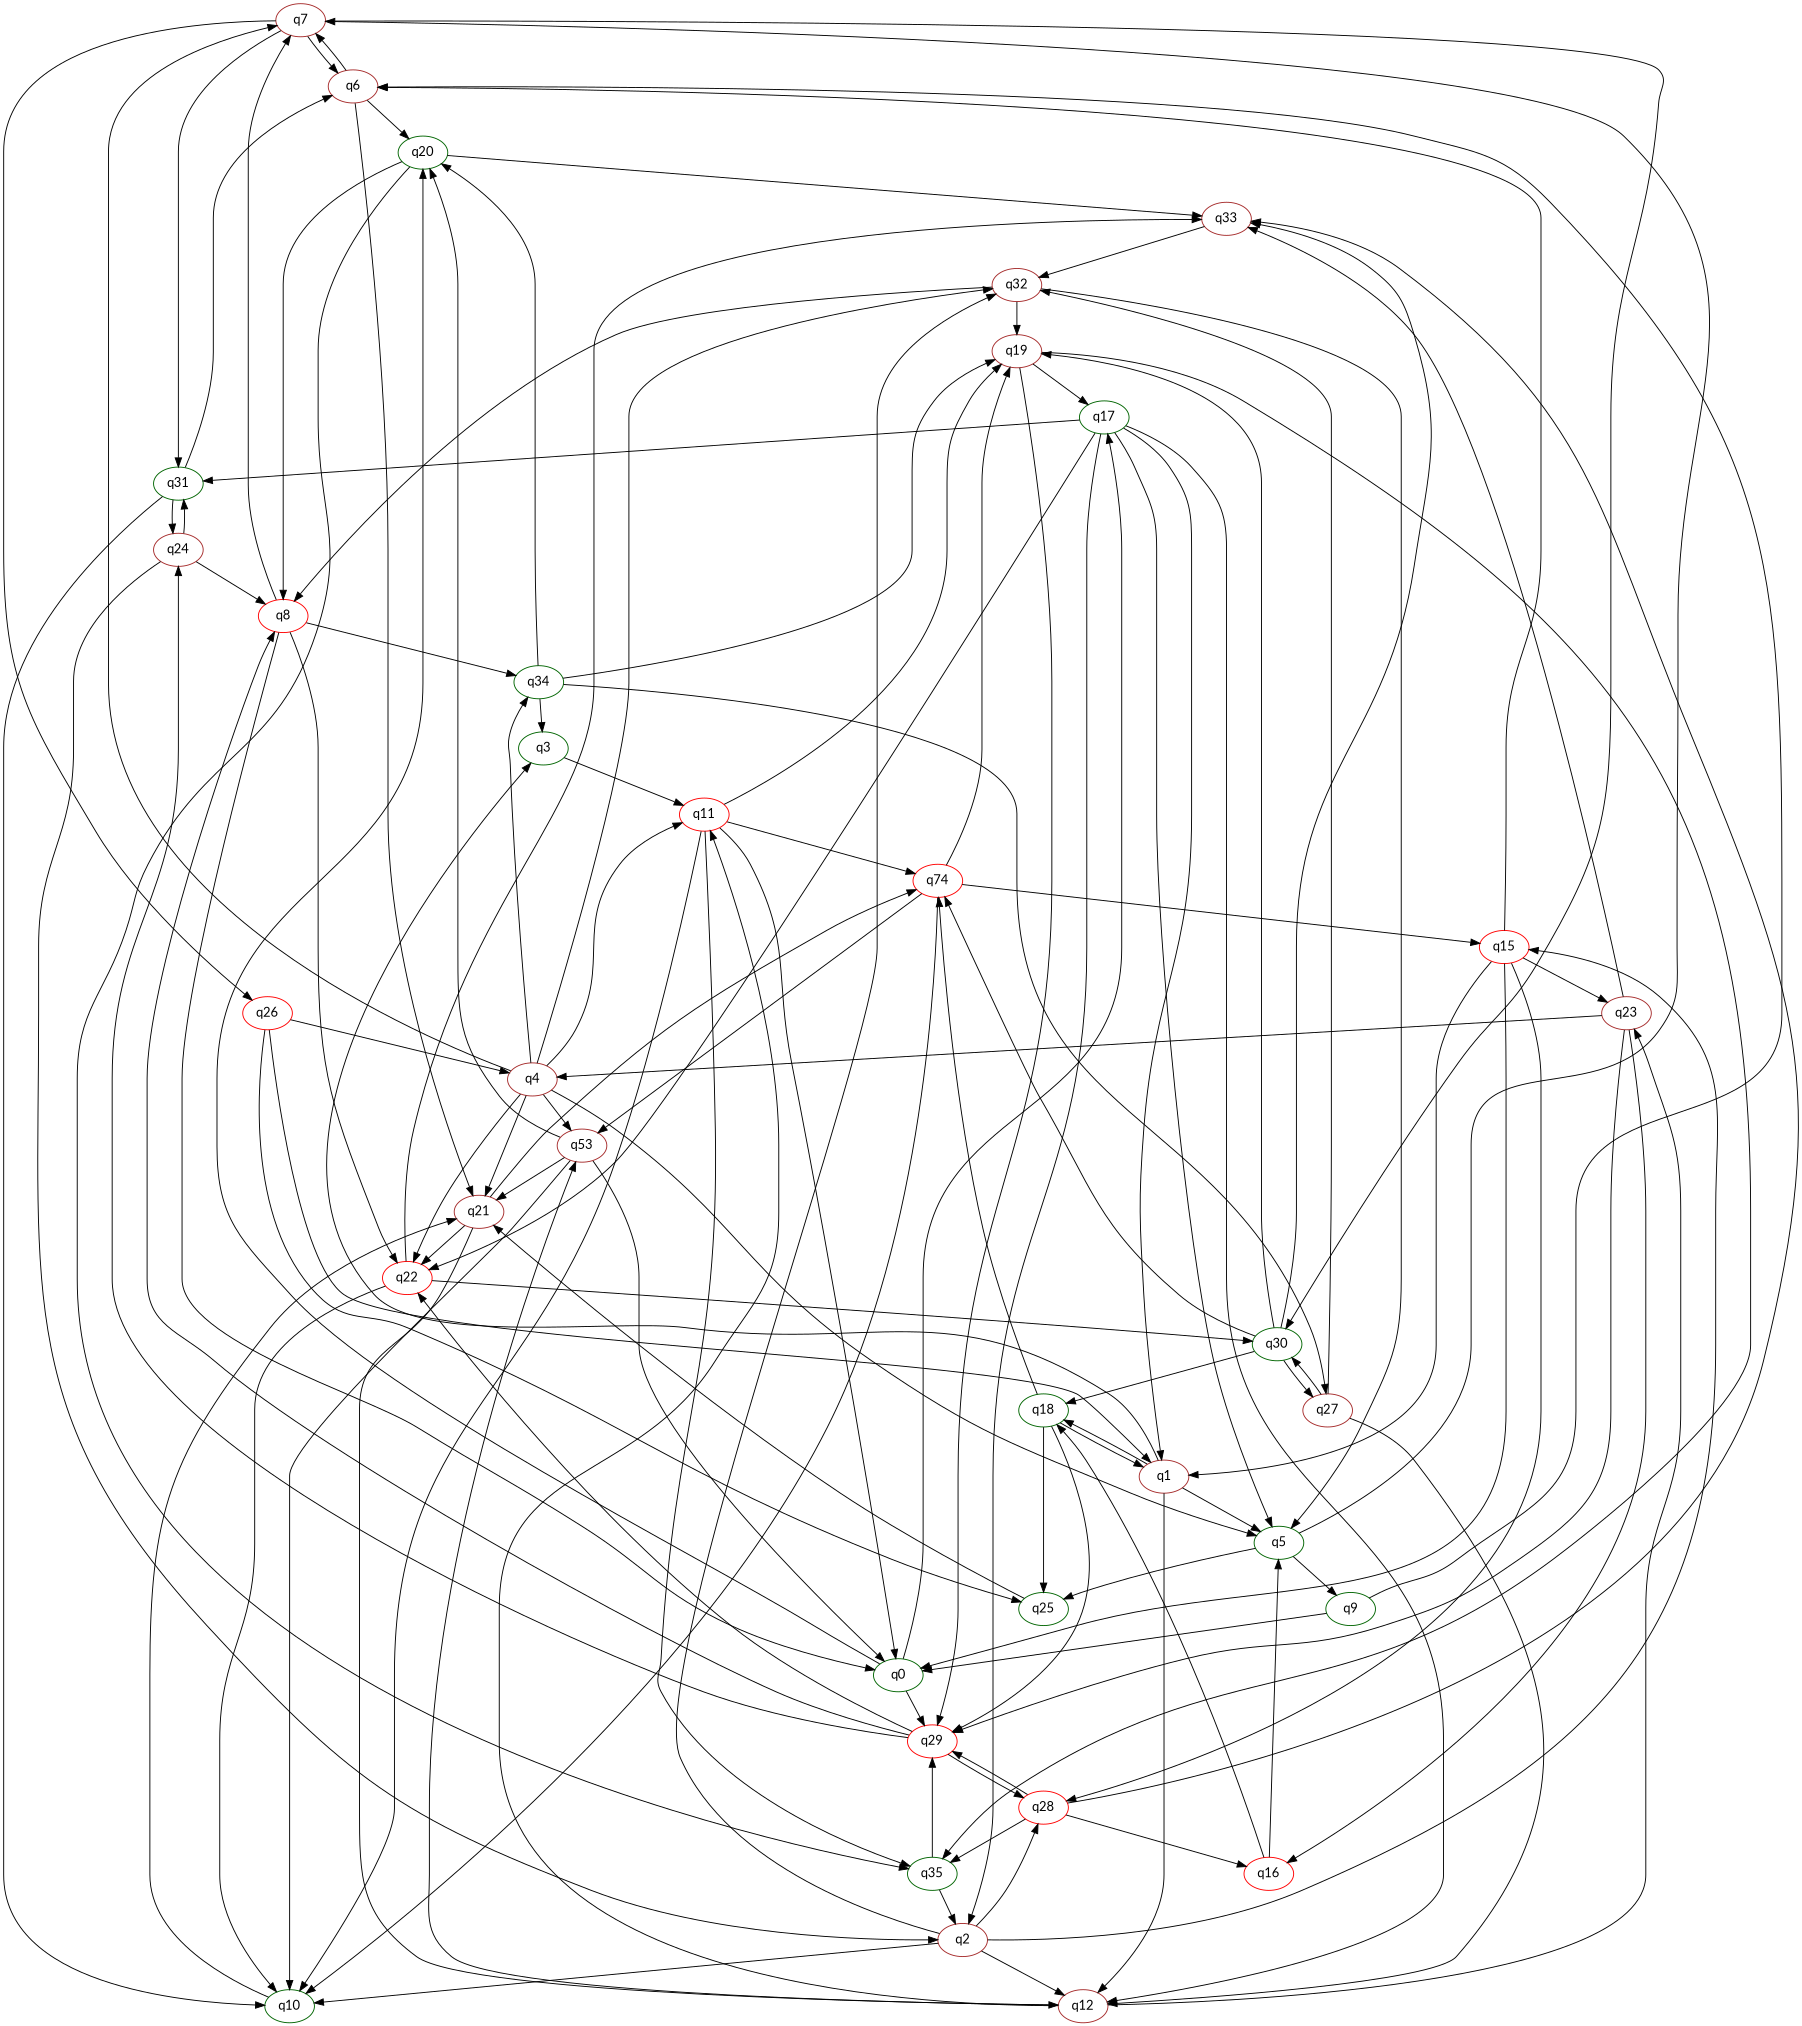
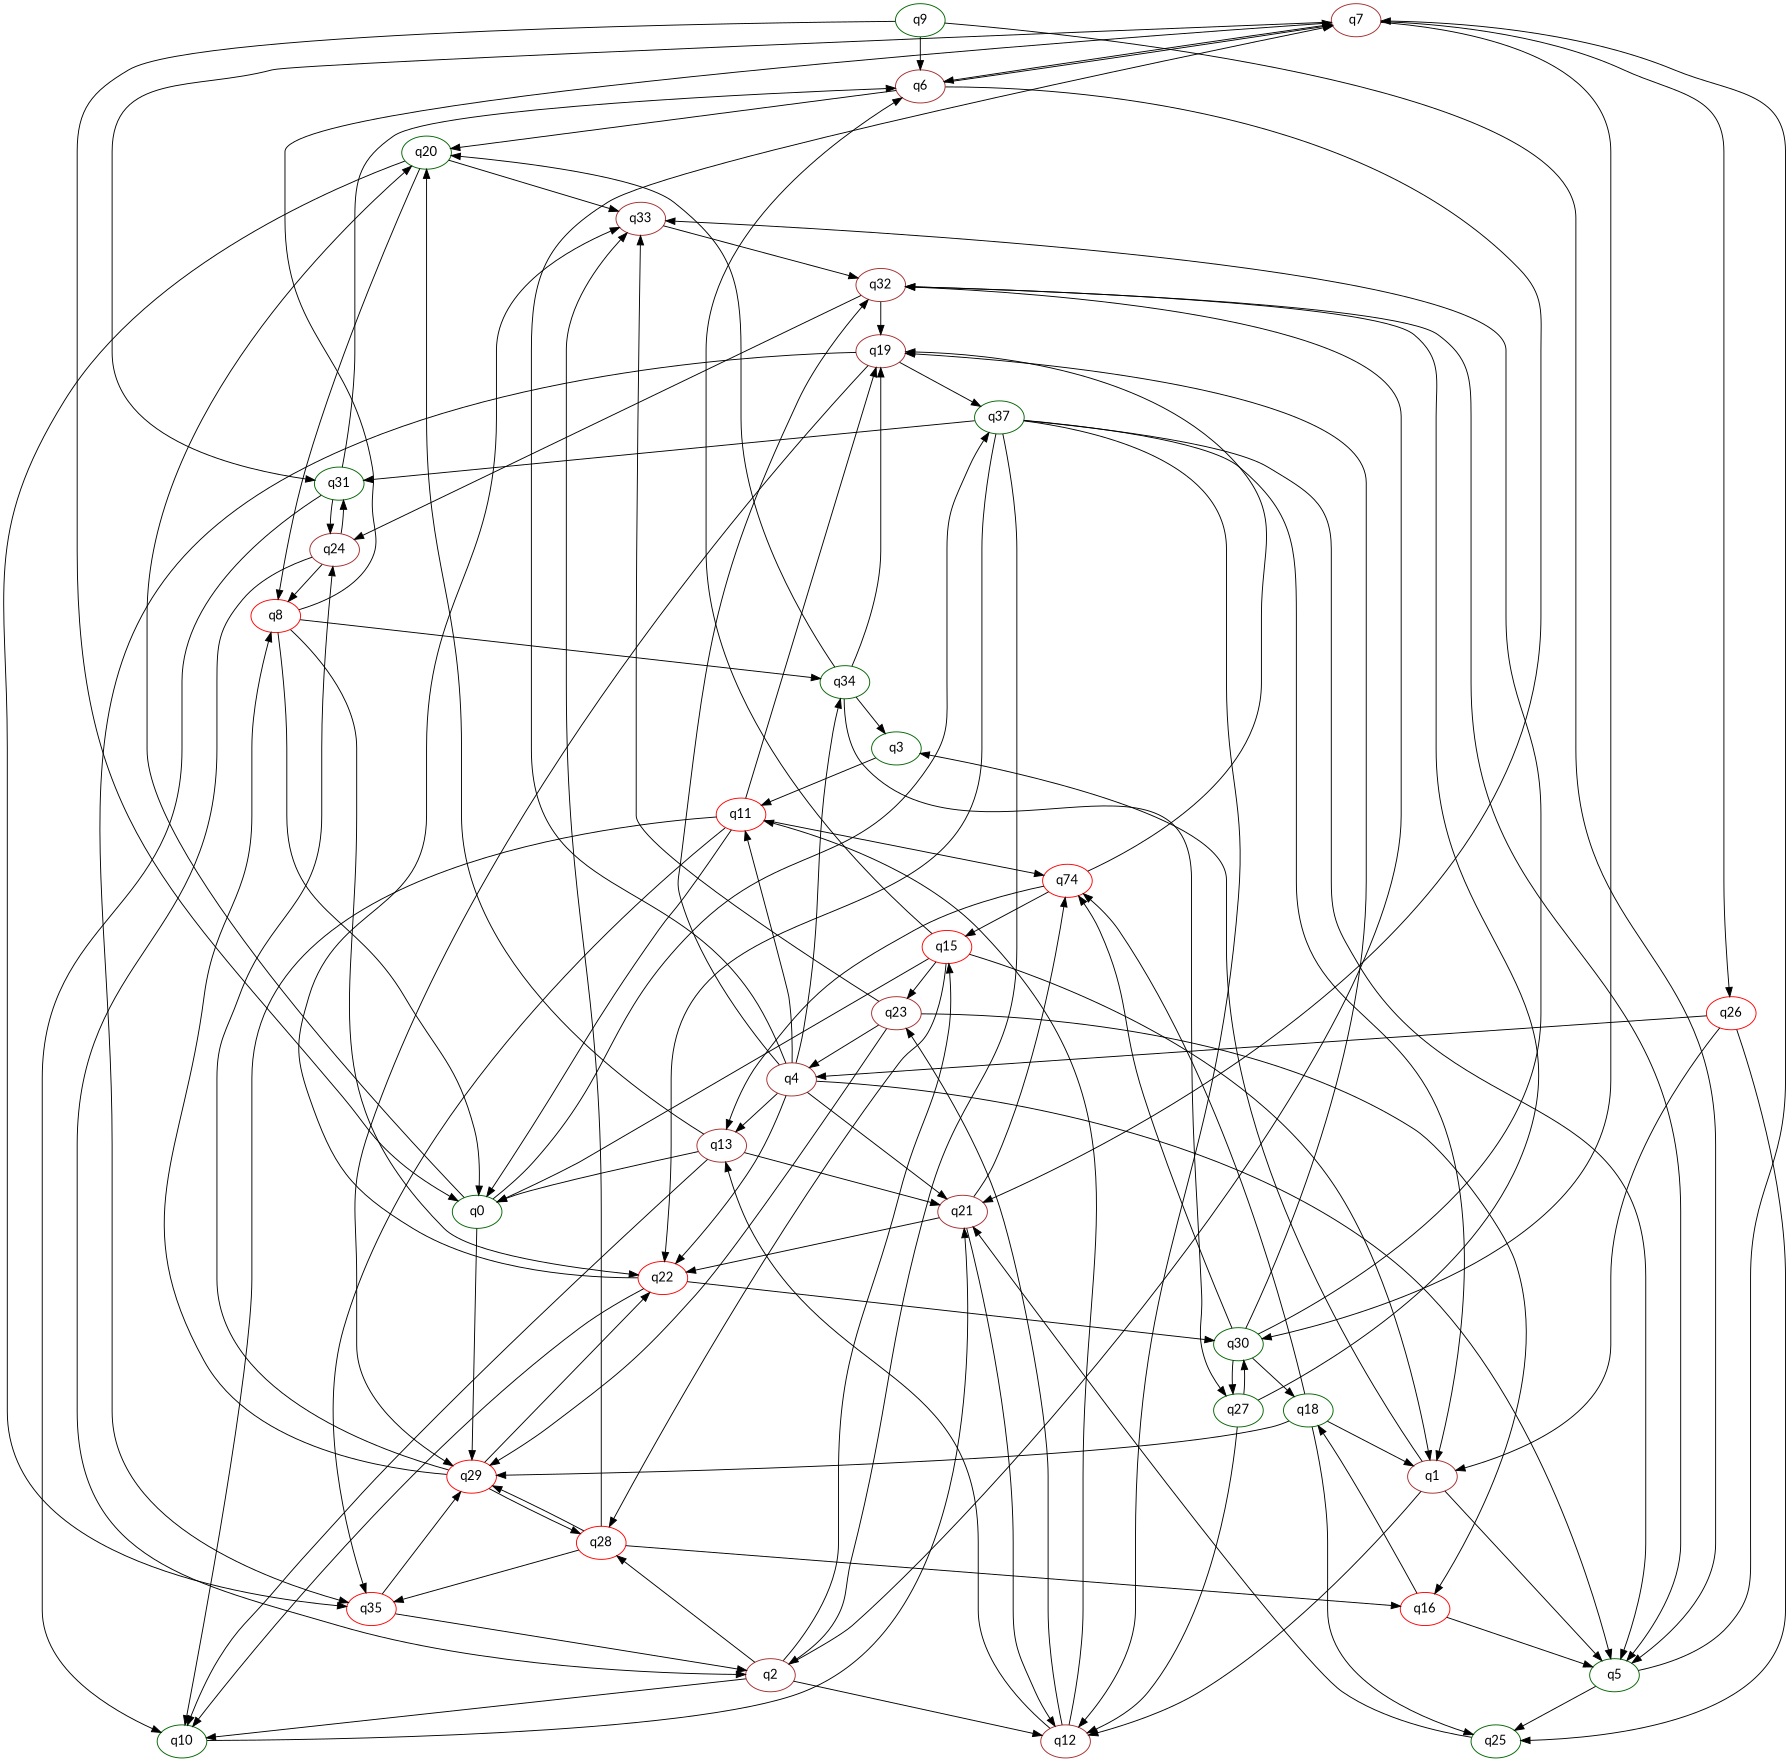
edge "q32" -> "q8": now "q32" -> "q24"
node "q17": label "q17" -> "q37"
node "q53": label "q53" -> "q13"
node "q27": color brown -> darkgreen
edge "q1" -> "q18": removed
edge "q74" -> "q10": removed
edge "q5" -> "q9": reversed
node "q35": color darkgreen -> red
